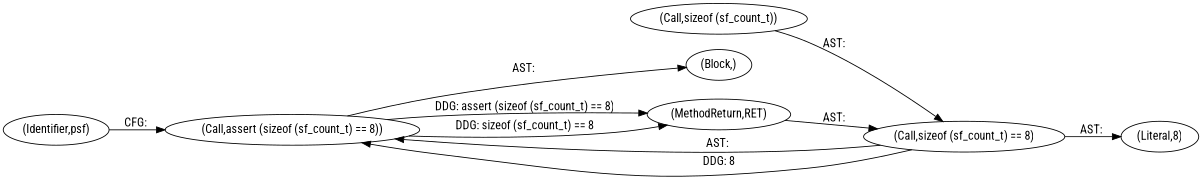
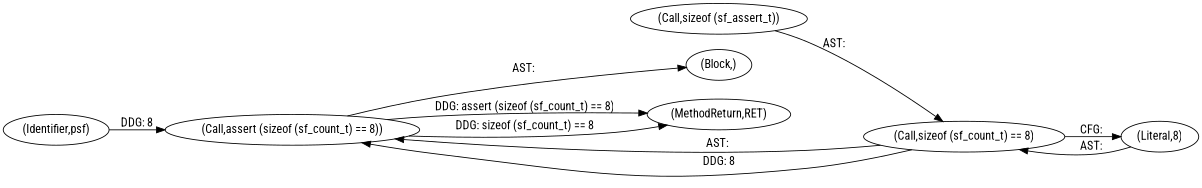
node "(Call,sizeof (sf_count_t))": label "(Call,sizeof (sf_count_t))" -> "(Call,sizeof (sf_assert_t))"
edge "(Identifier,psf)" -> "(Call,assert (sizeof (sf_count_t) == 8))": label "CFG: " -> "DDG: 8"
edge "(MethodReturn,RET)" -> "(Call,sizeof (sf_count_t) == 8)": now "(Literal,8)" -> "(Call,sizeof (sf_count_t) == 8)"
edge "(Call,sizeof (sf_count_t) == 8)" -> "(Literal,8)": label "AST: " -> "CFG: "
